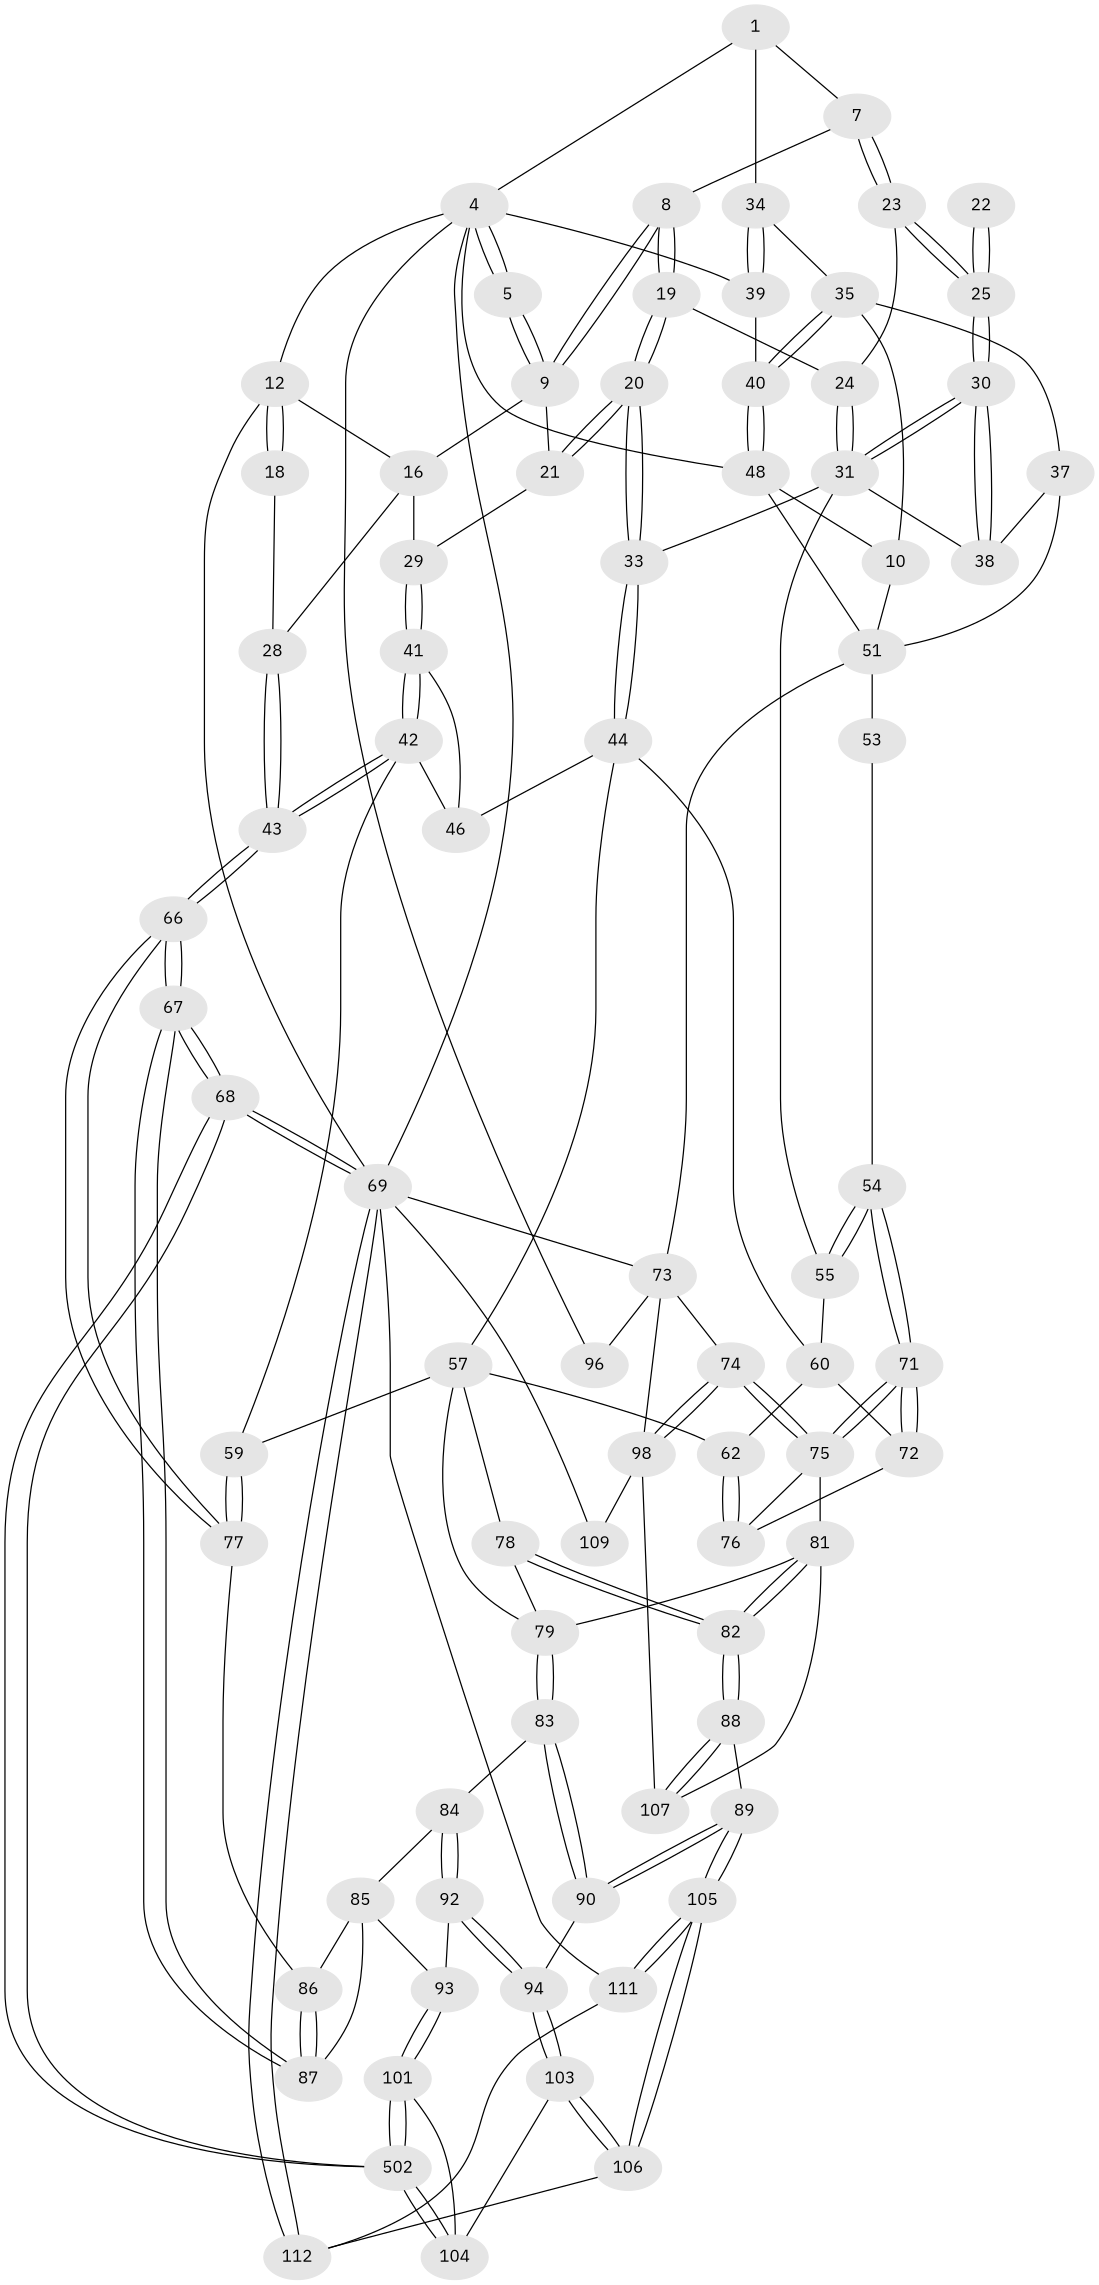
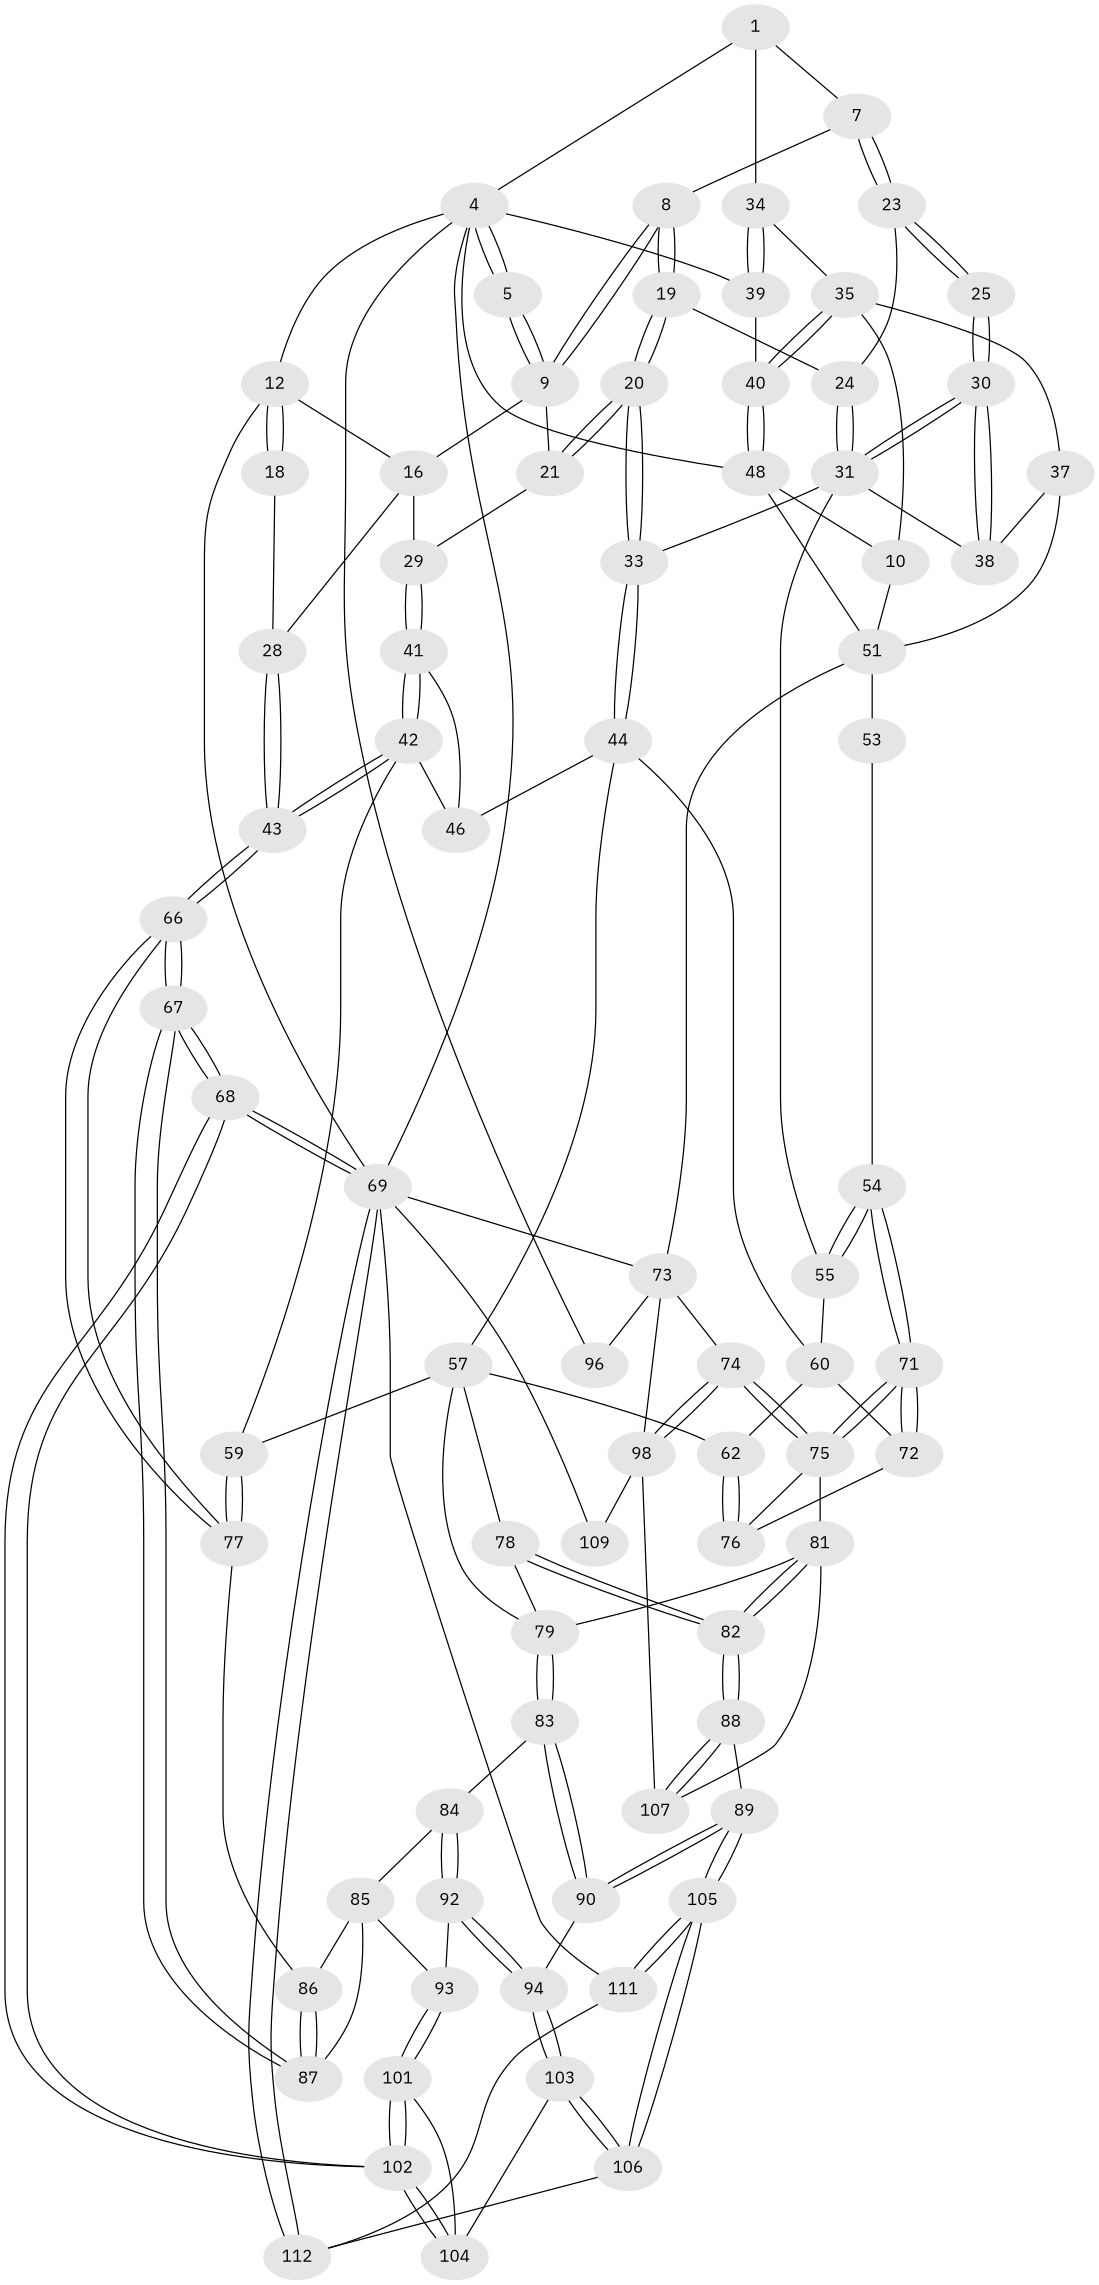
node "22": removed
node "502": label "502" -> "102"
